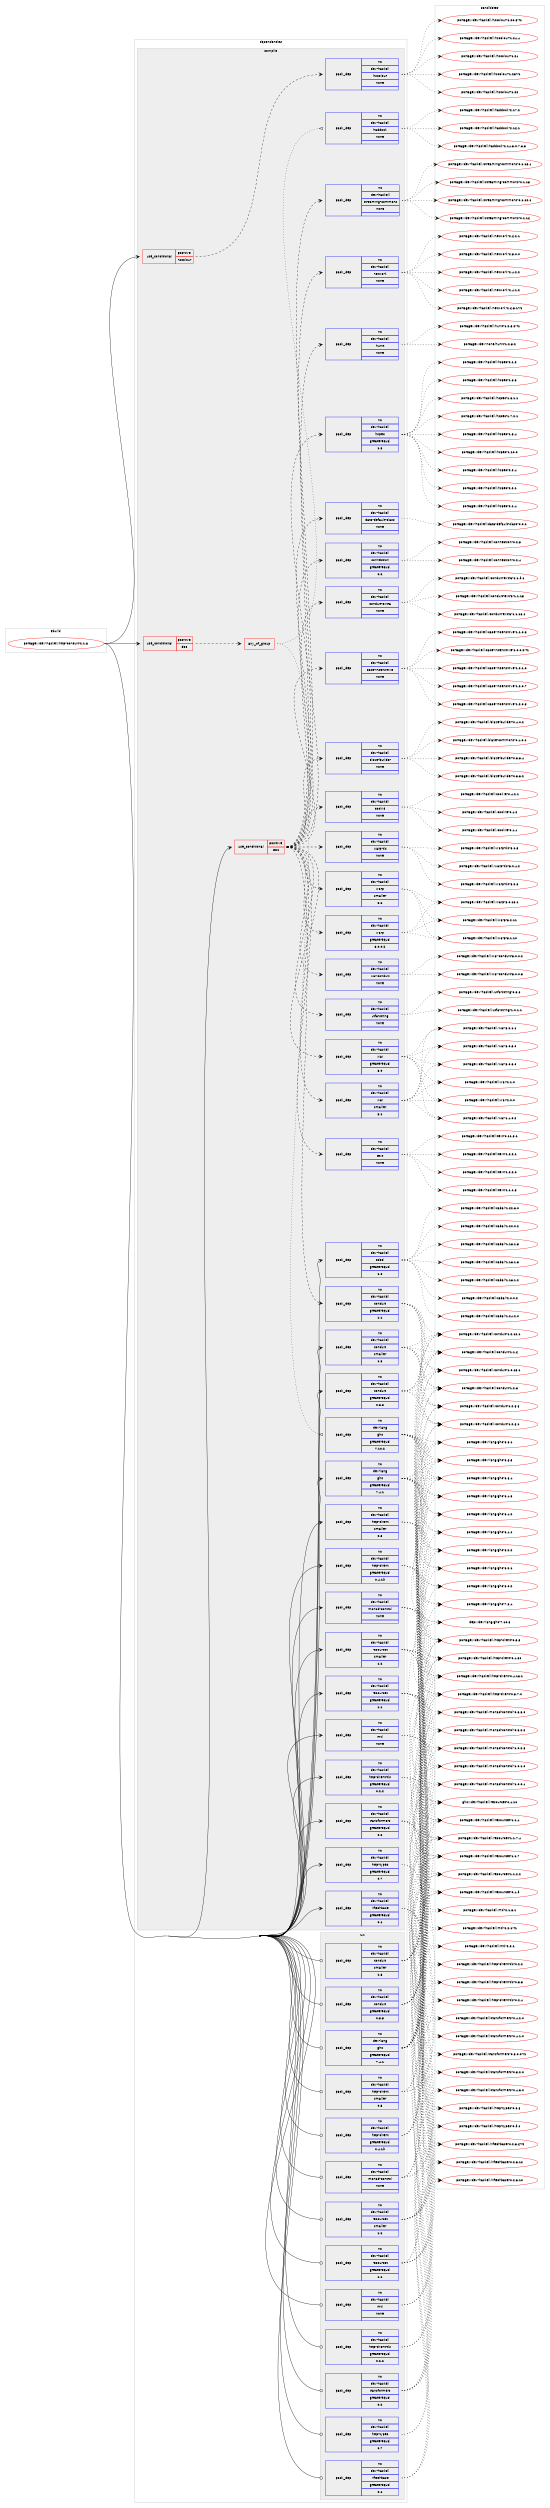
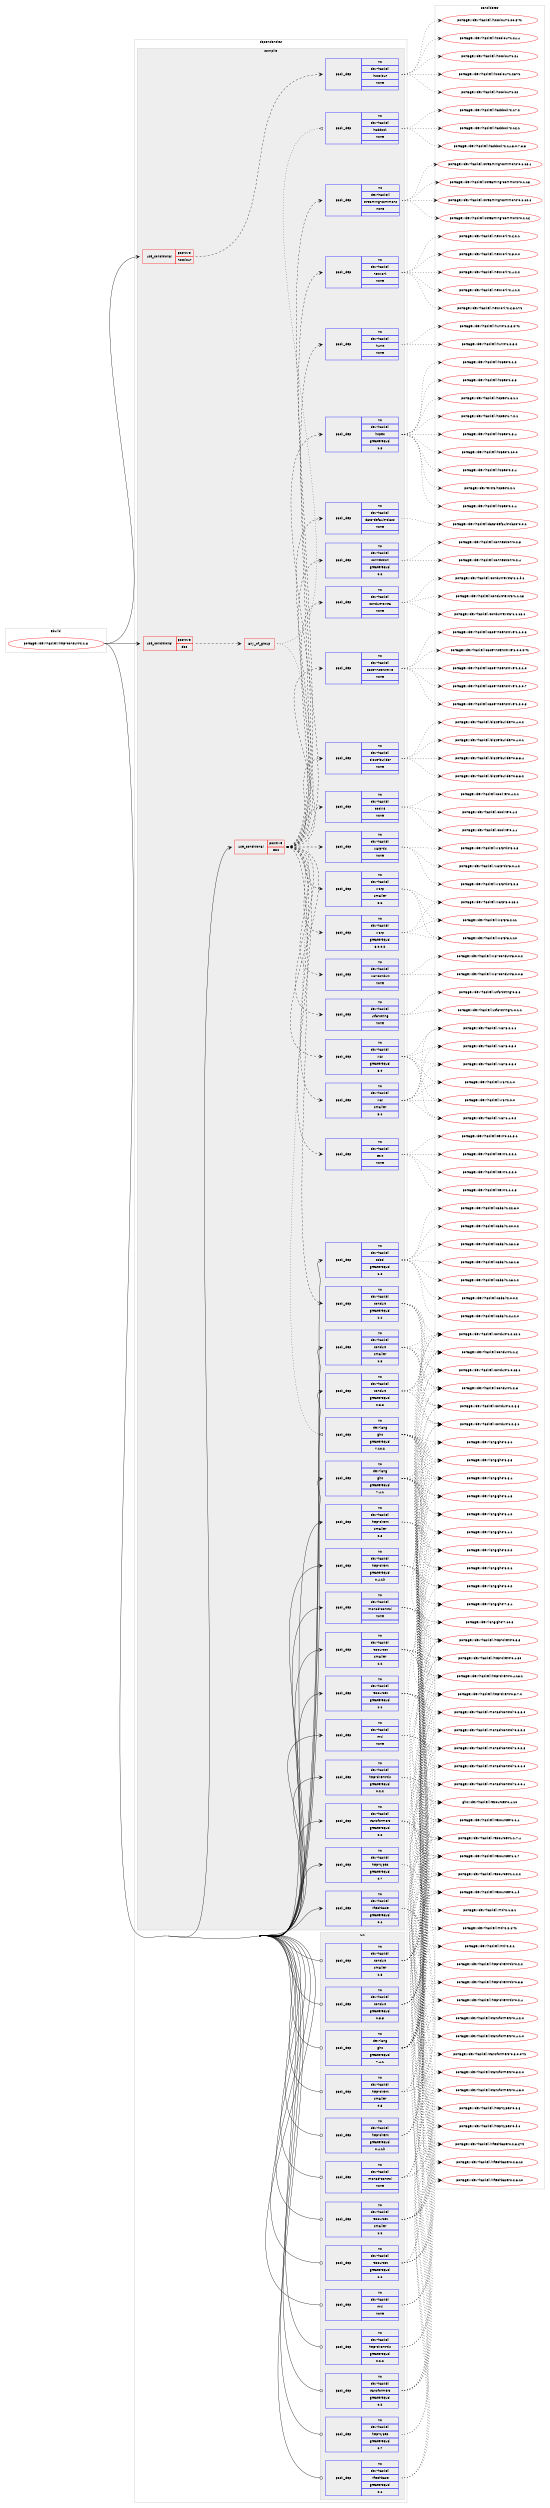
node "portage://dev-none/hunit-1.2.5.2": label "portage://dev-none/hunit-1.2.5.2" -> "portage://dev-haskell/hunit-1.2.5.2"
node "portage://dev-haskell/hspec-2.2.1": label "portage://dev-haskell/hspec-2.2.1" -> "portage://dev-extra/hspec-2.2.1"
node "portage://dev-haskell/blaze-commons-0.4.0.1": label "portage://dev-haskell/blaze-commons-0.4.0.1" -> "portage://dev-haskell/blaze-builder-0.4.0.1"
node "dep://dev-lang/ghc-7.10.3": label "dep://dev-lang/ghc-7.10.3" -> "portage://dev-lang/ghc-7.10.3"
